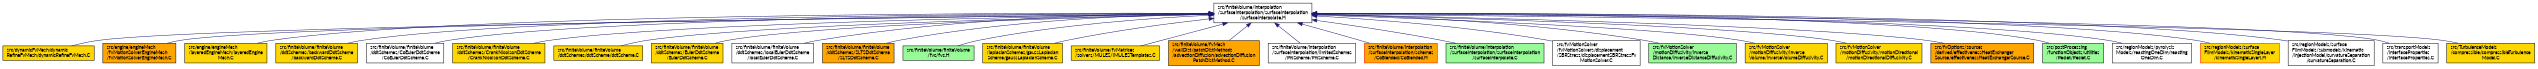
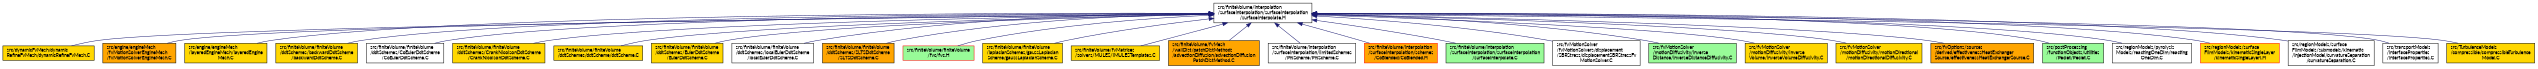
node "src/finiteVolume/finiteVolume /fvc/fvc.H": color black -> red
